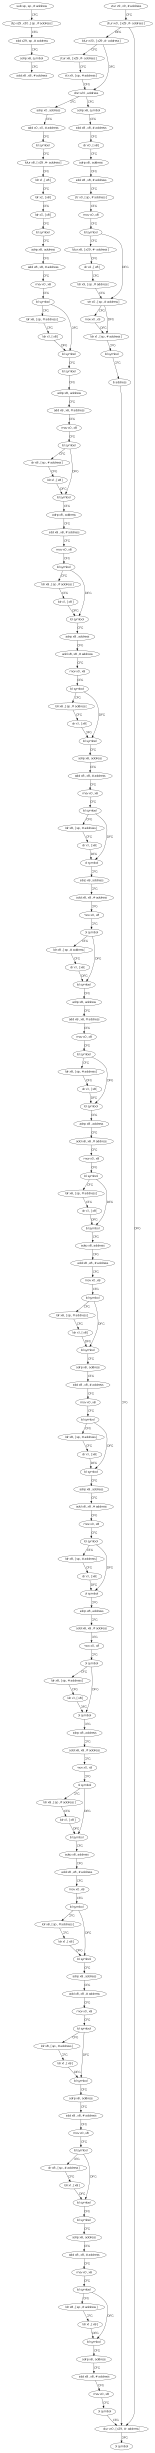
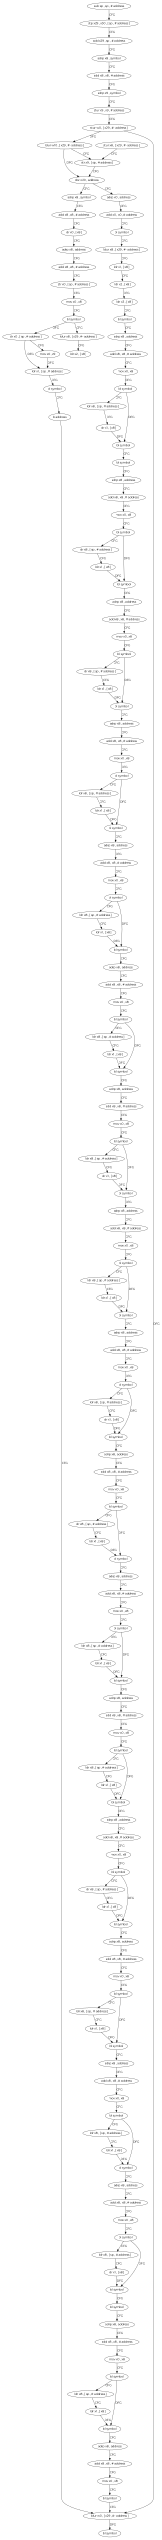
edge "ldur w10 , [ x29 , #- address ]" -> "stur x8 , [ x29 , #- address ]": now "ldur w10 , [ x29 , #- address ]" -> "str x9 , [ sp , # address ]"
node "adrp x9 , symbol": added
node "ldr x9 , [ sp , # address ]": removed
